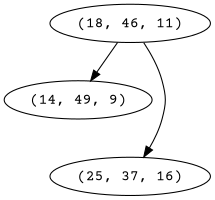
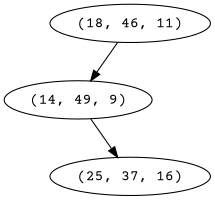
edge "(18, 46, 11)" -> "(25, 37, 16)": now "(14, 49, 9)" -> "(25, 37, 16)"
